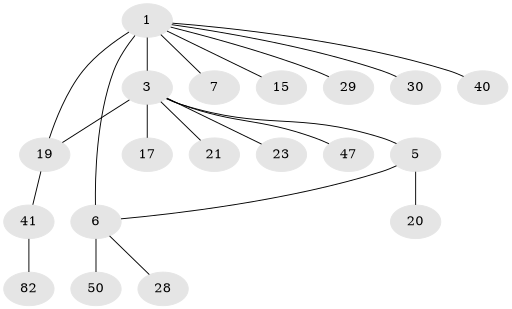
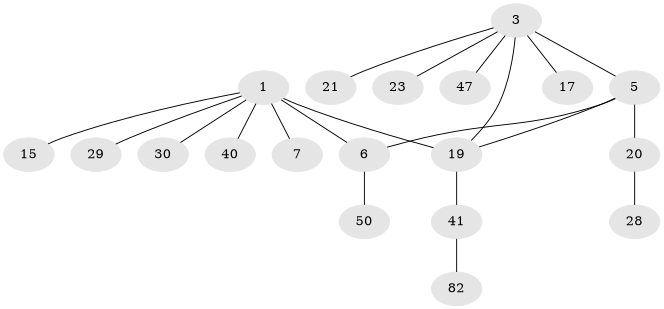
edge "1" -- "3": removed
edge "5" -- "19": added
edge "6" -- "28": now "20" -- "28"
